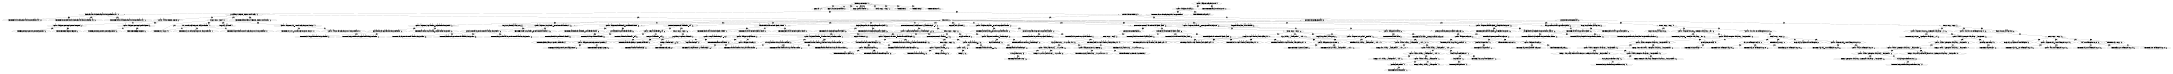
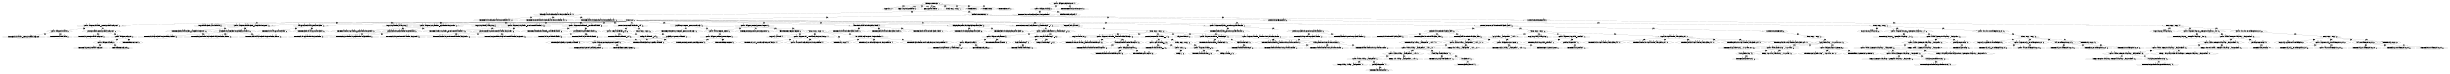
edge "(put,ejbFiles.put(META_DIR + EJB_DD, new File(config...)" -> "(BLOCK,try,try)": reversed
edge "(<operator>.addition,META_DIR + EJB_DD)" -> "(<operator>.fieldAccess,GenericDeploymentTool.META_DIR)": reversed
edge "(CONTROL_STRUCTURE,IF,if (manifestFile != null))" -> "(<operator>.notEquals,manifestFile != null)": label "AST: " -> "DDG: "
